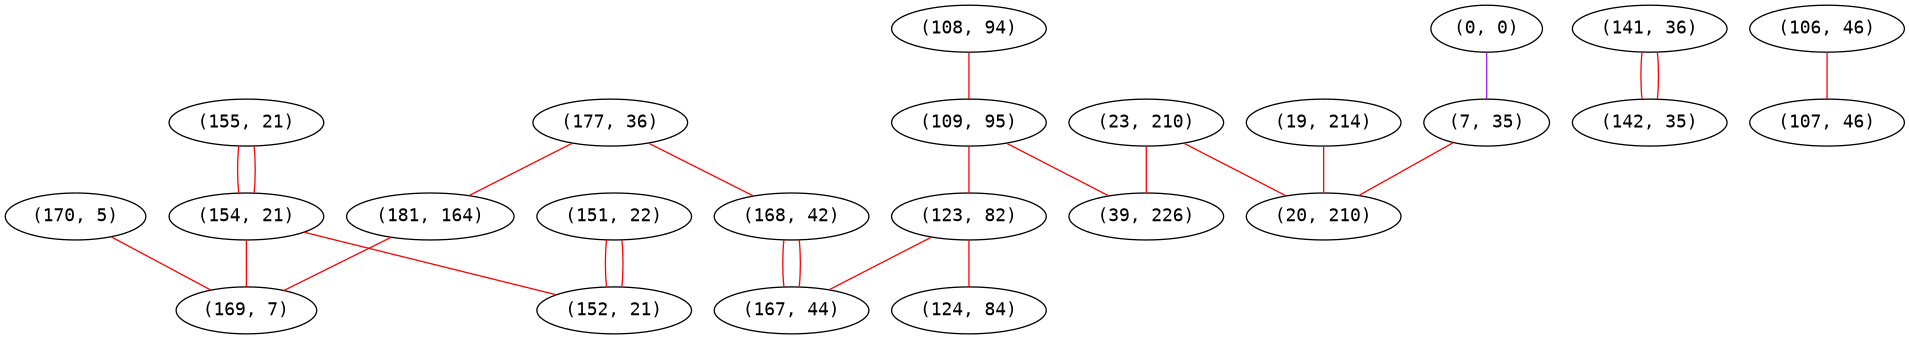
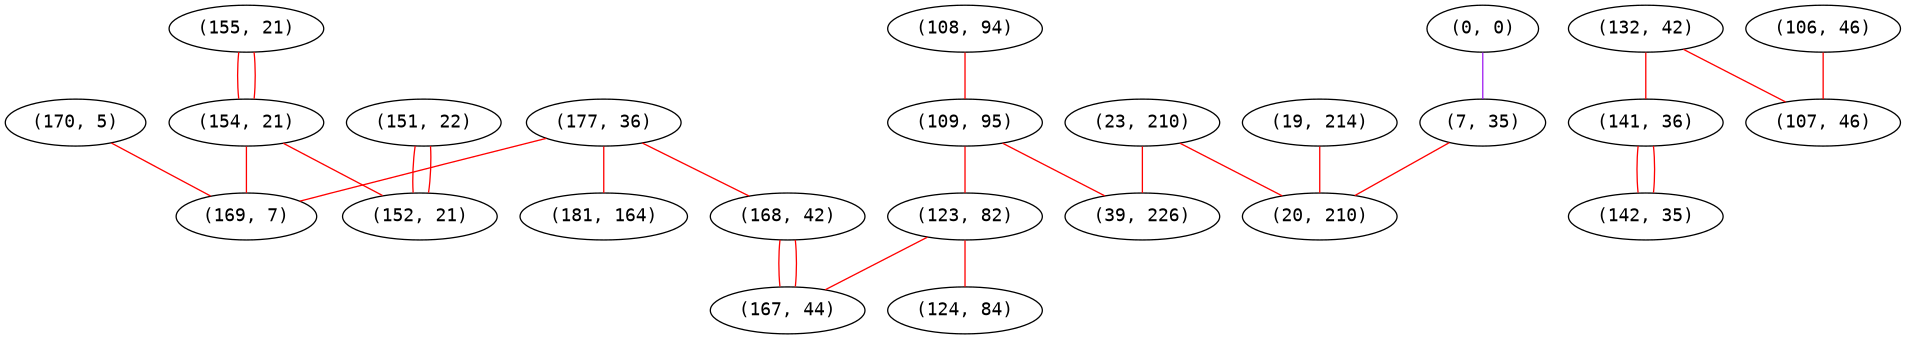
node "(132, 42)": added
edge "(181, 164)" -- "(169, 7)": now "(177, 36)" -- "(169, 7)"
